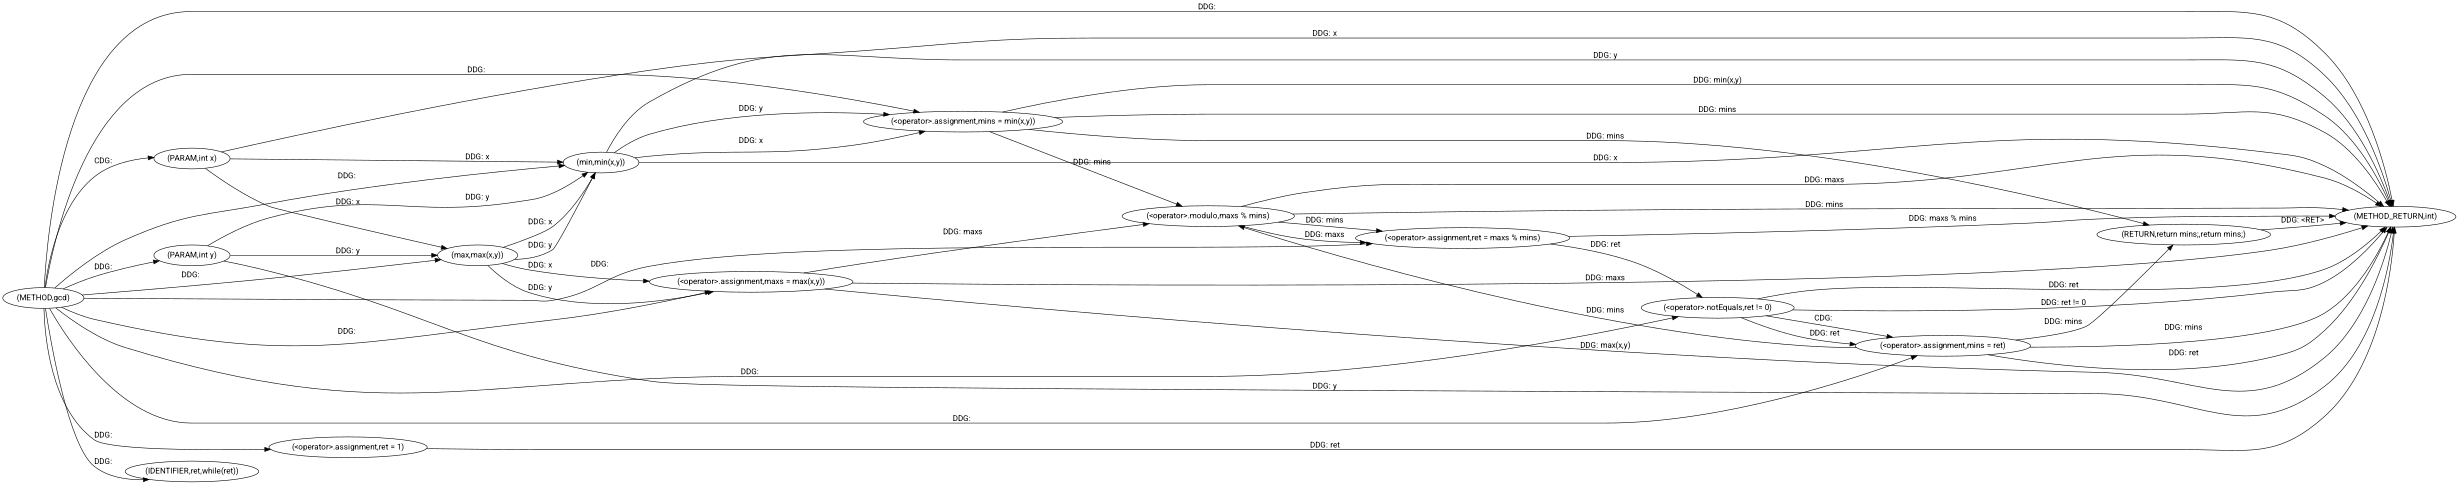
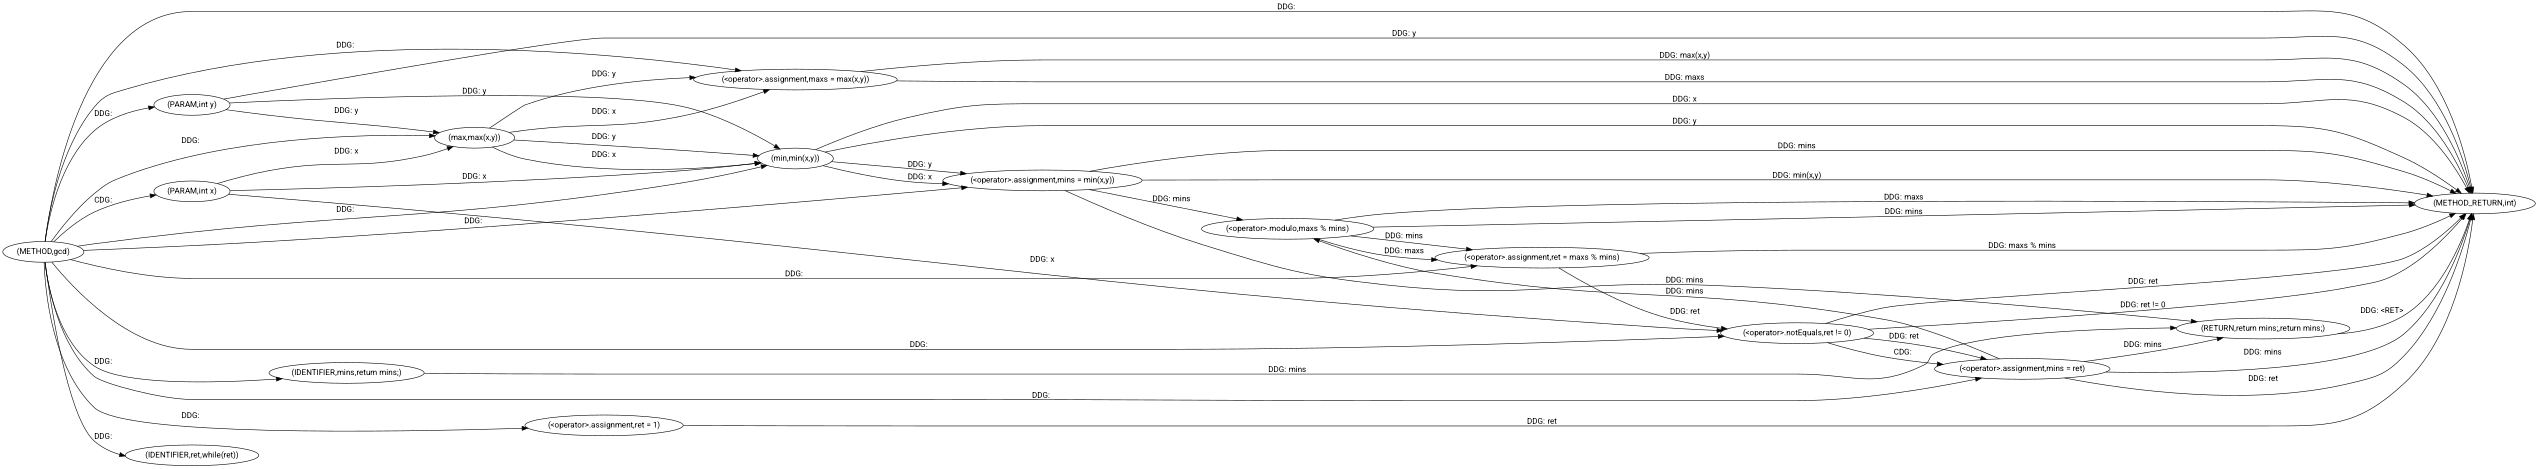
edge "(PARAM,int x)" -> "(METHOD_RETURN,int)": now "(PARAM,int x)" -> "(<operator>.notEquals,ret != 0)"
edge "(<operator>.assignment,maxs = max(x,y))" -> "(<operator>.modulo,maxs % mins)": removed, label "DDG: maxs"
node "(IDENTIFIER,mins,return mins;)": added
